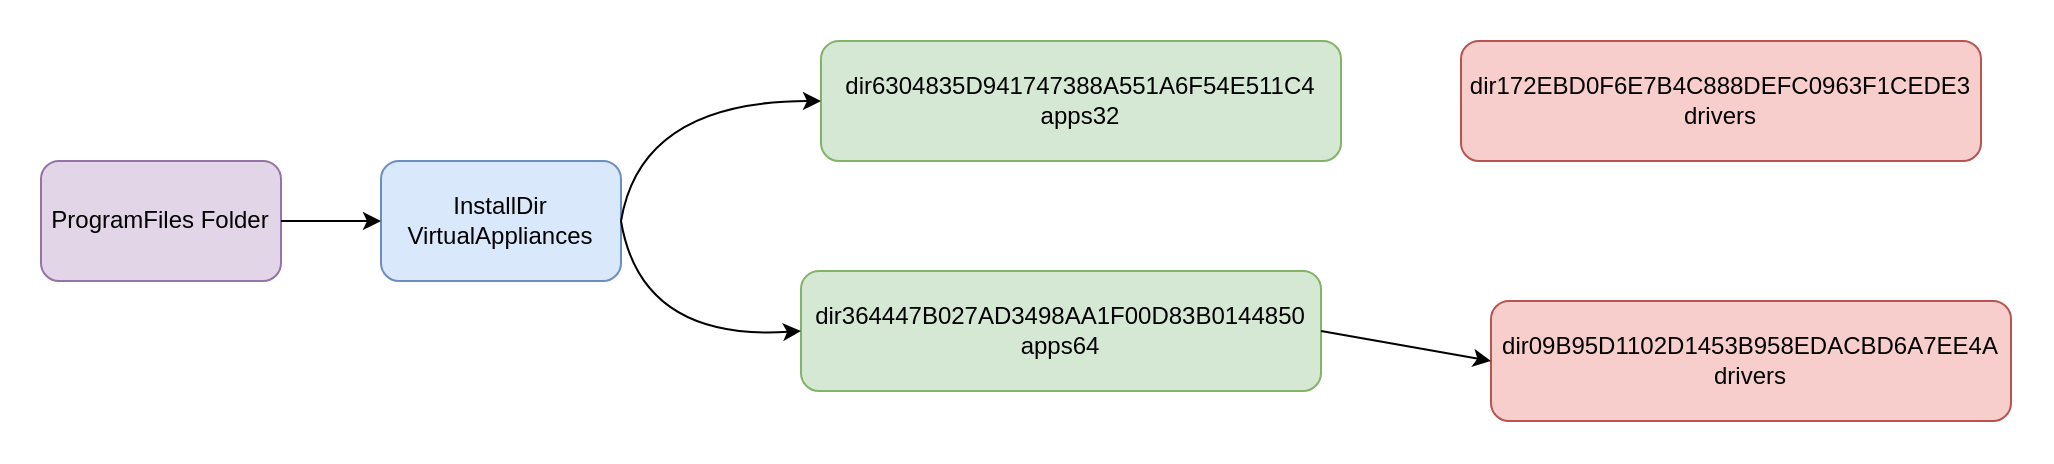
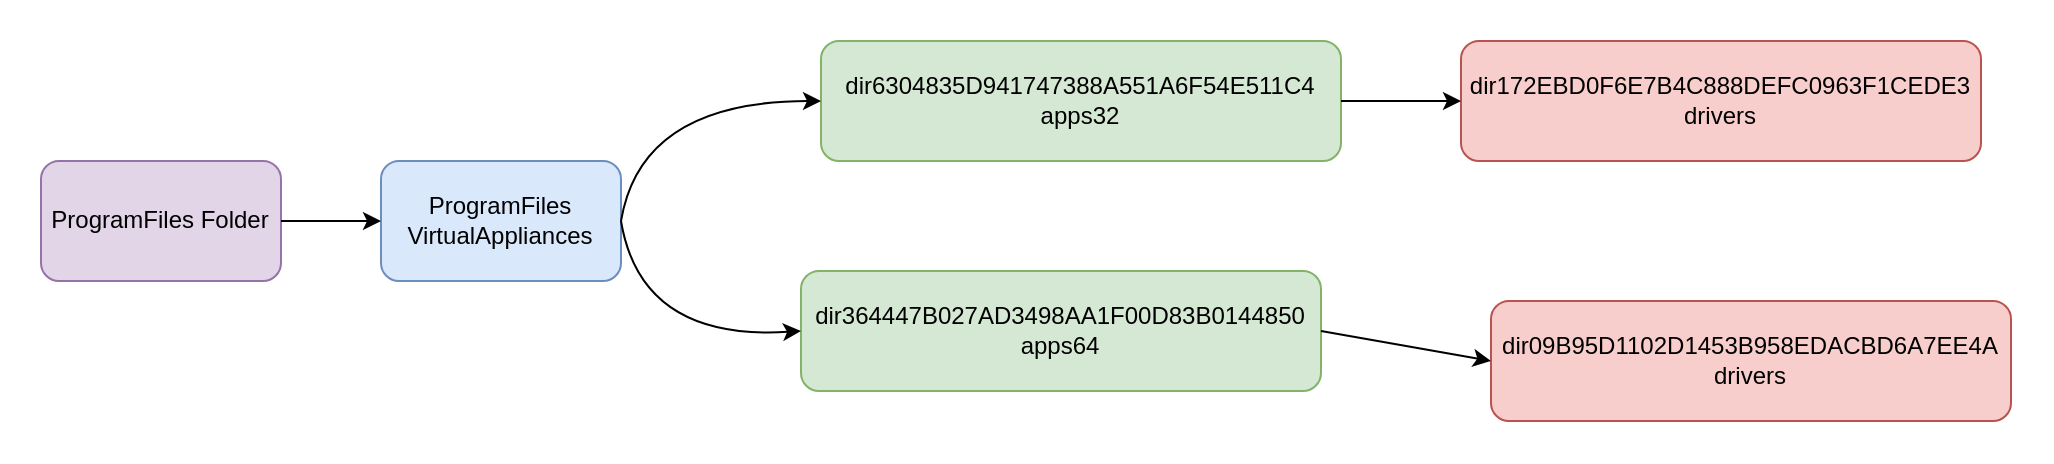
edge "dir6304835D941747388A551A6F54E511C4 apps32" -> "dir172EBD0F6E7B4C888DEFC0963F1CEDE3 drivers": added
node "InstallDir VirtualAppliances": label "InstallDir VirtualAppliances" -> "ProgramFiles VirtualAppliances"
